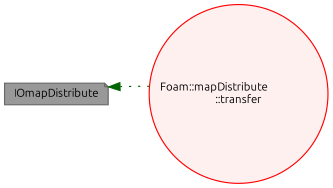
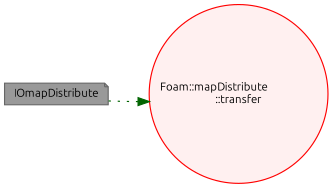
edge "Foam::mapDistribute ::transfer" -> "IOmapDistribute": reversed
